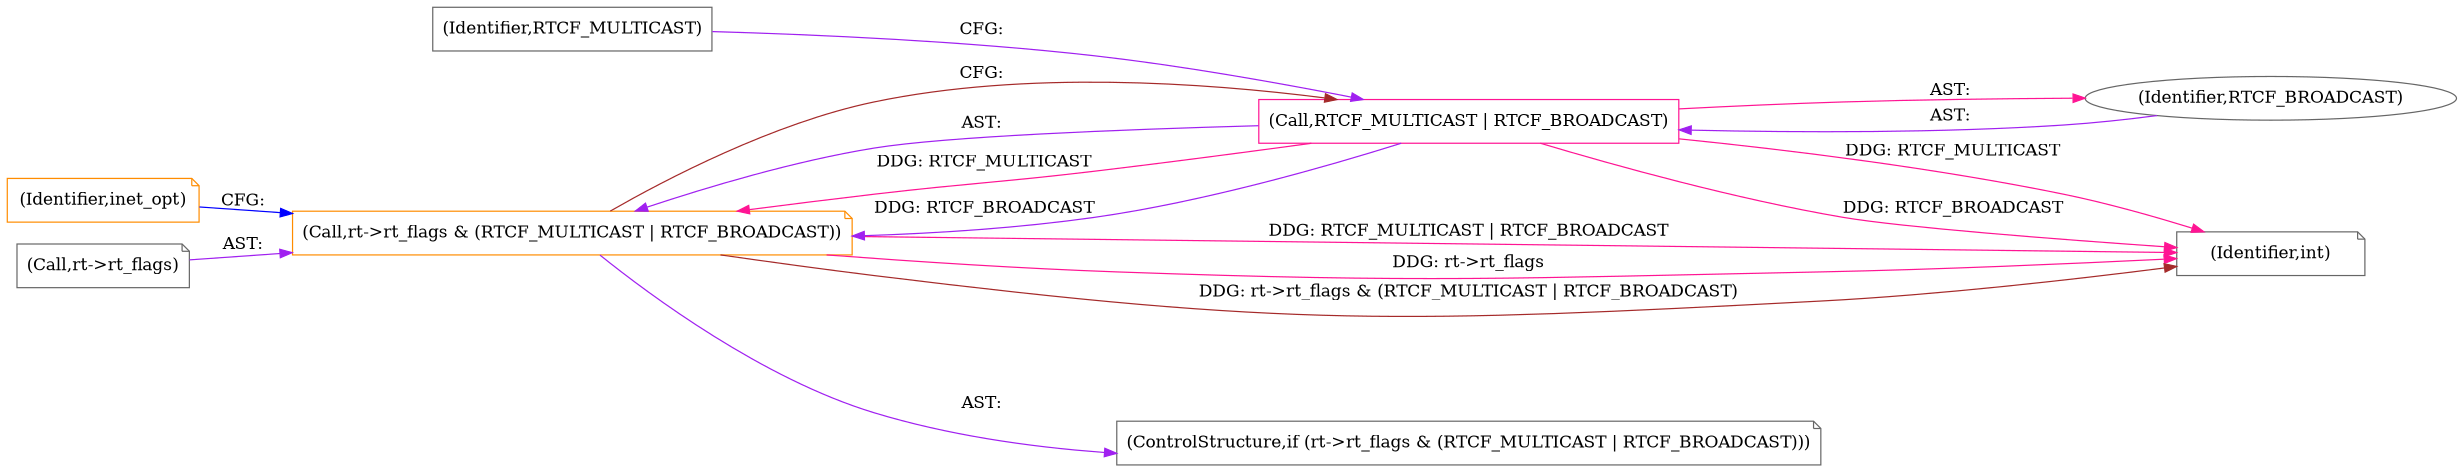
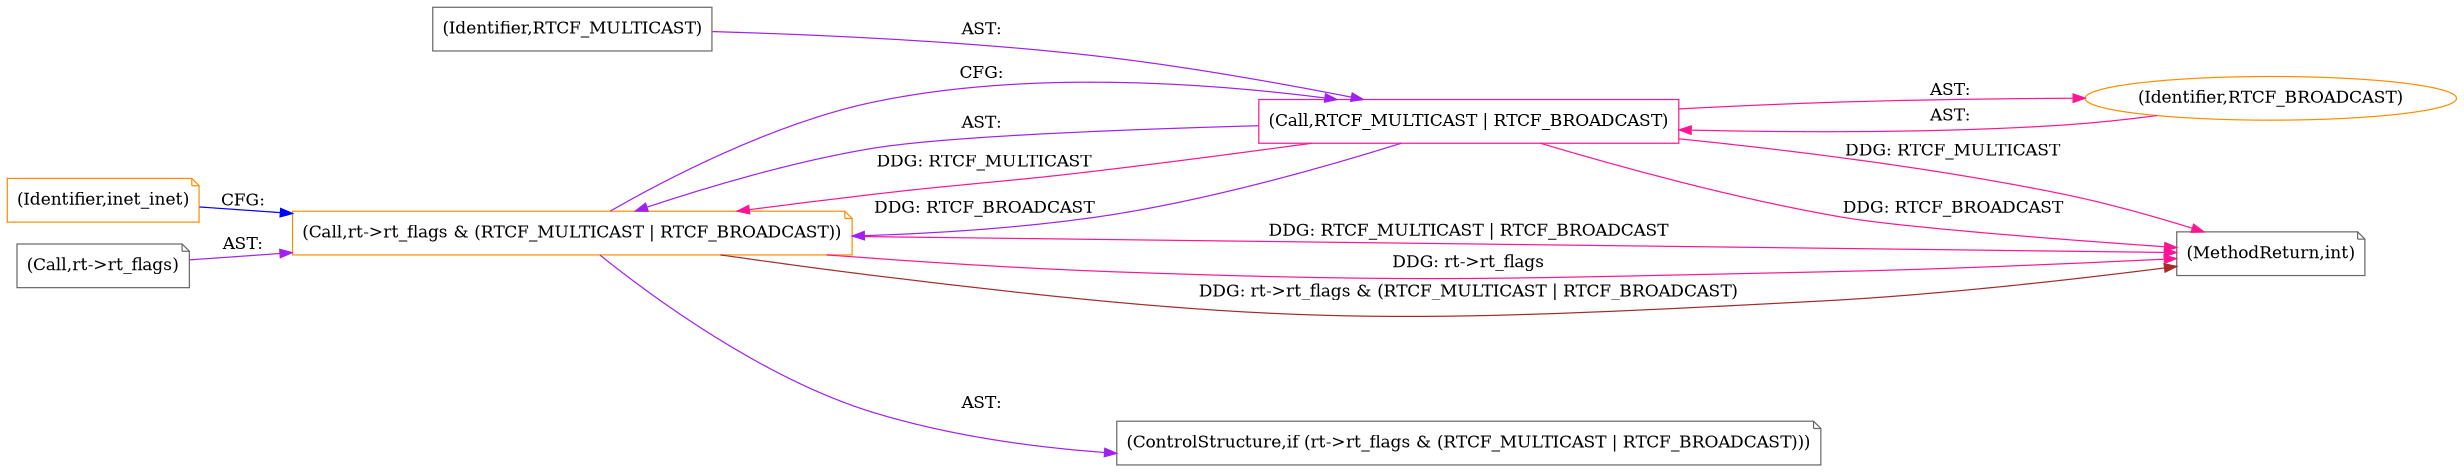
edge "(Identifier,RTCF_MULTICAST)" -> "(Call,RTCF_MULTICAST | RTCF_BROADCAST)": label "CFG: " -> "AST: "
edge "(Call,rt->rt_flags & (RTCF_MULTICAST | RTCF_BROADCAST))" -> "(Call,RTCF_MULTICAST | RTCF_BROADCAST)": color brown -> purple
node "(Identifier,RTCF_BROADCAST)": color gray40 -> darkorange
edge "(Identifier,RTCF_BROADCAST)" -> "(Call,RTCF_MULTICAST | RTCF_BROADCAST)": color purple -> deeppink
node "(Identifier,inet_opt)": label "(Identifier,inet_opt)" -> "(Identifier,inet_inet)"
node "(Identifier,int)": label "(Identifier,int)" -> "(MethodReturn,int)"
